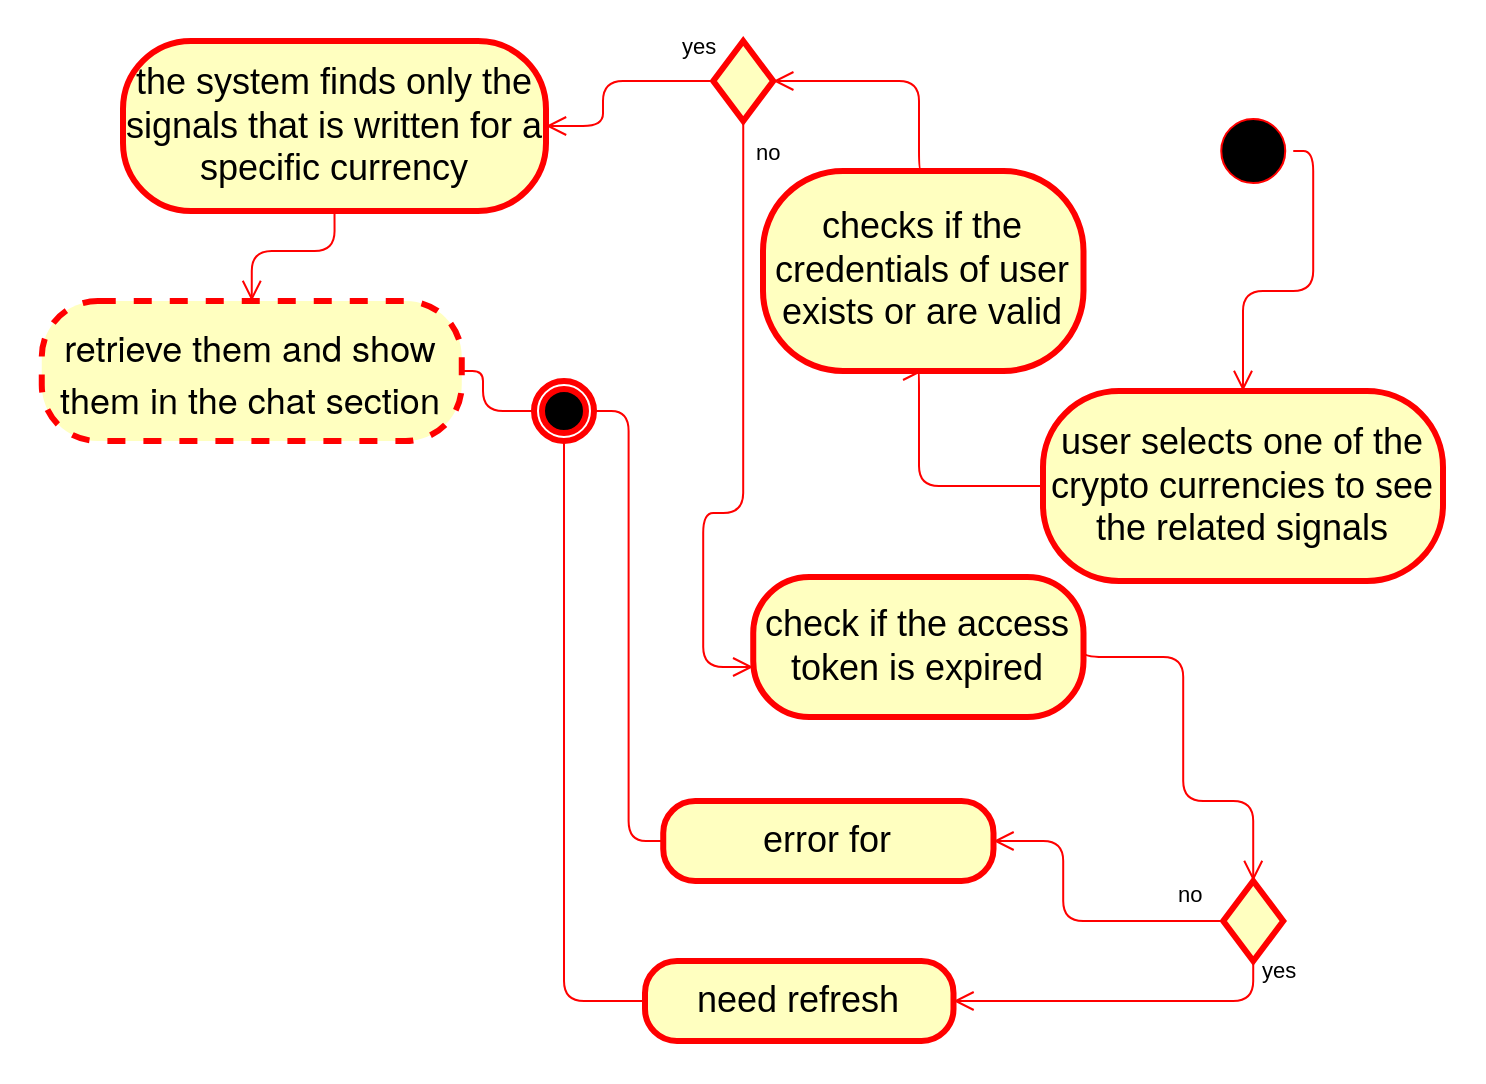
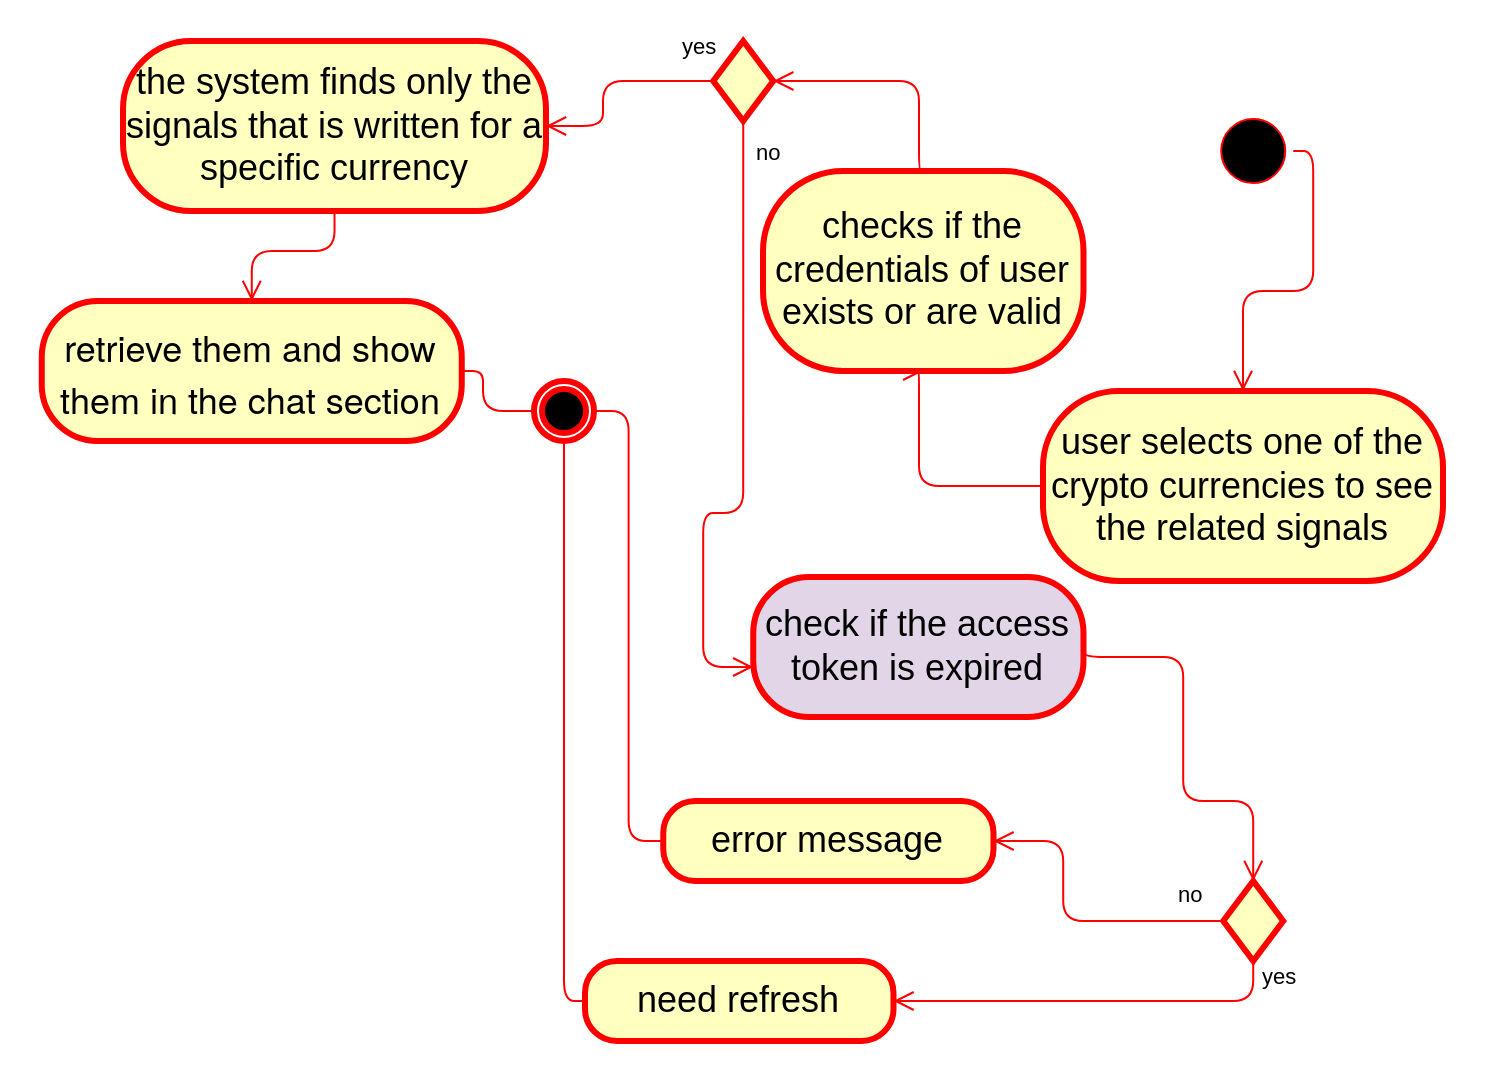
node "retrieve them and show them in the chat section": style dashed -> solid
node "check if the access token is expired": fillcolor #ffffc0 -> #e1d5e7
node "error for": label "error for" -> "error message"
node "need refresh": moved (799, 1001) -> (739, 1001)
